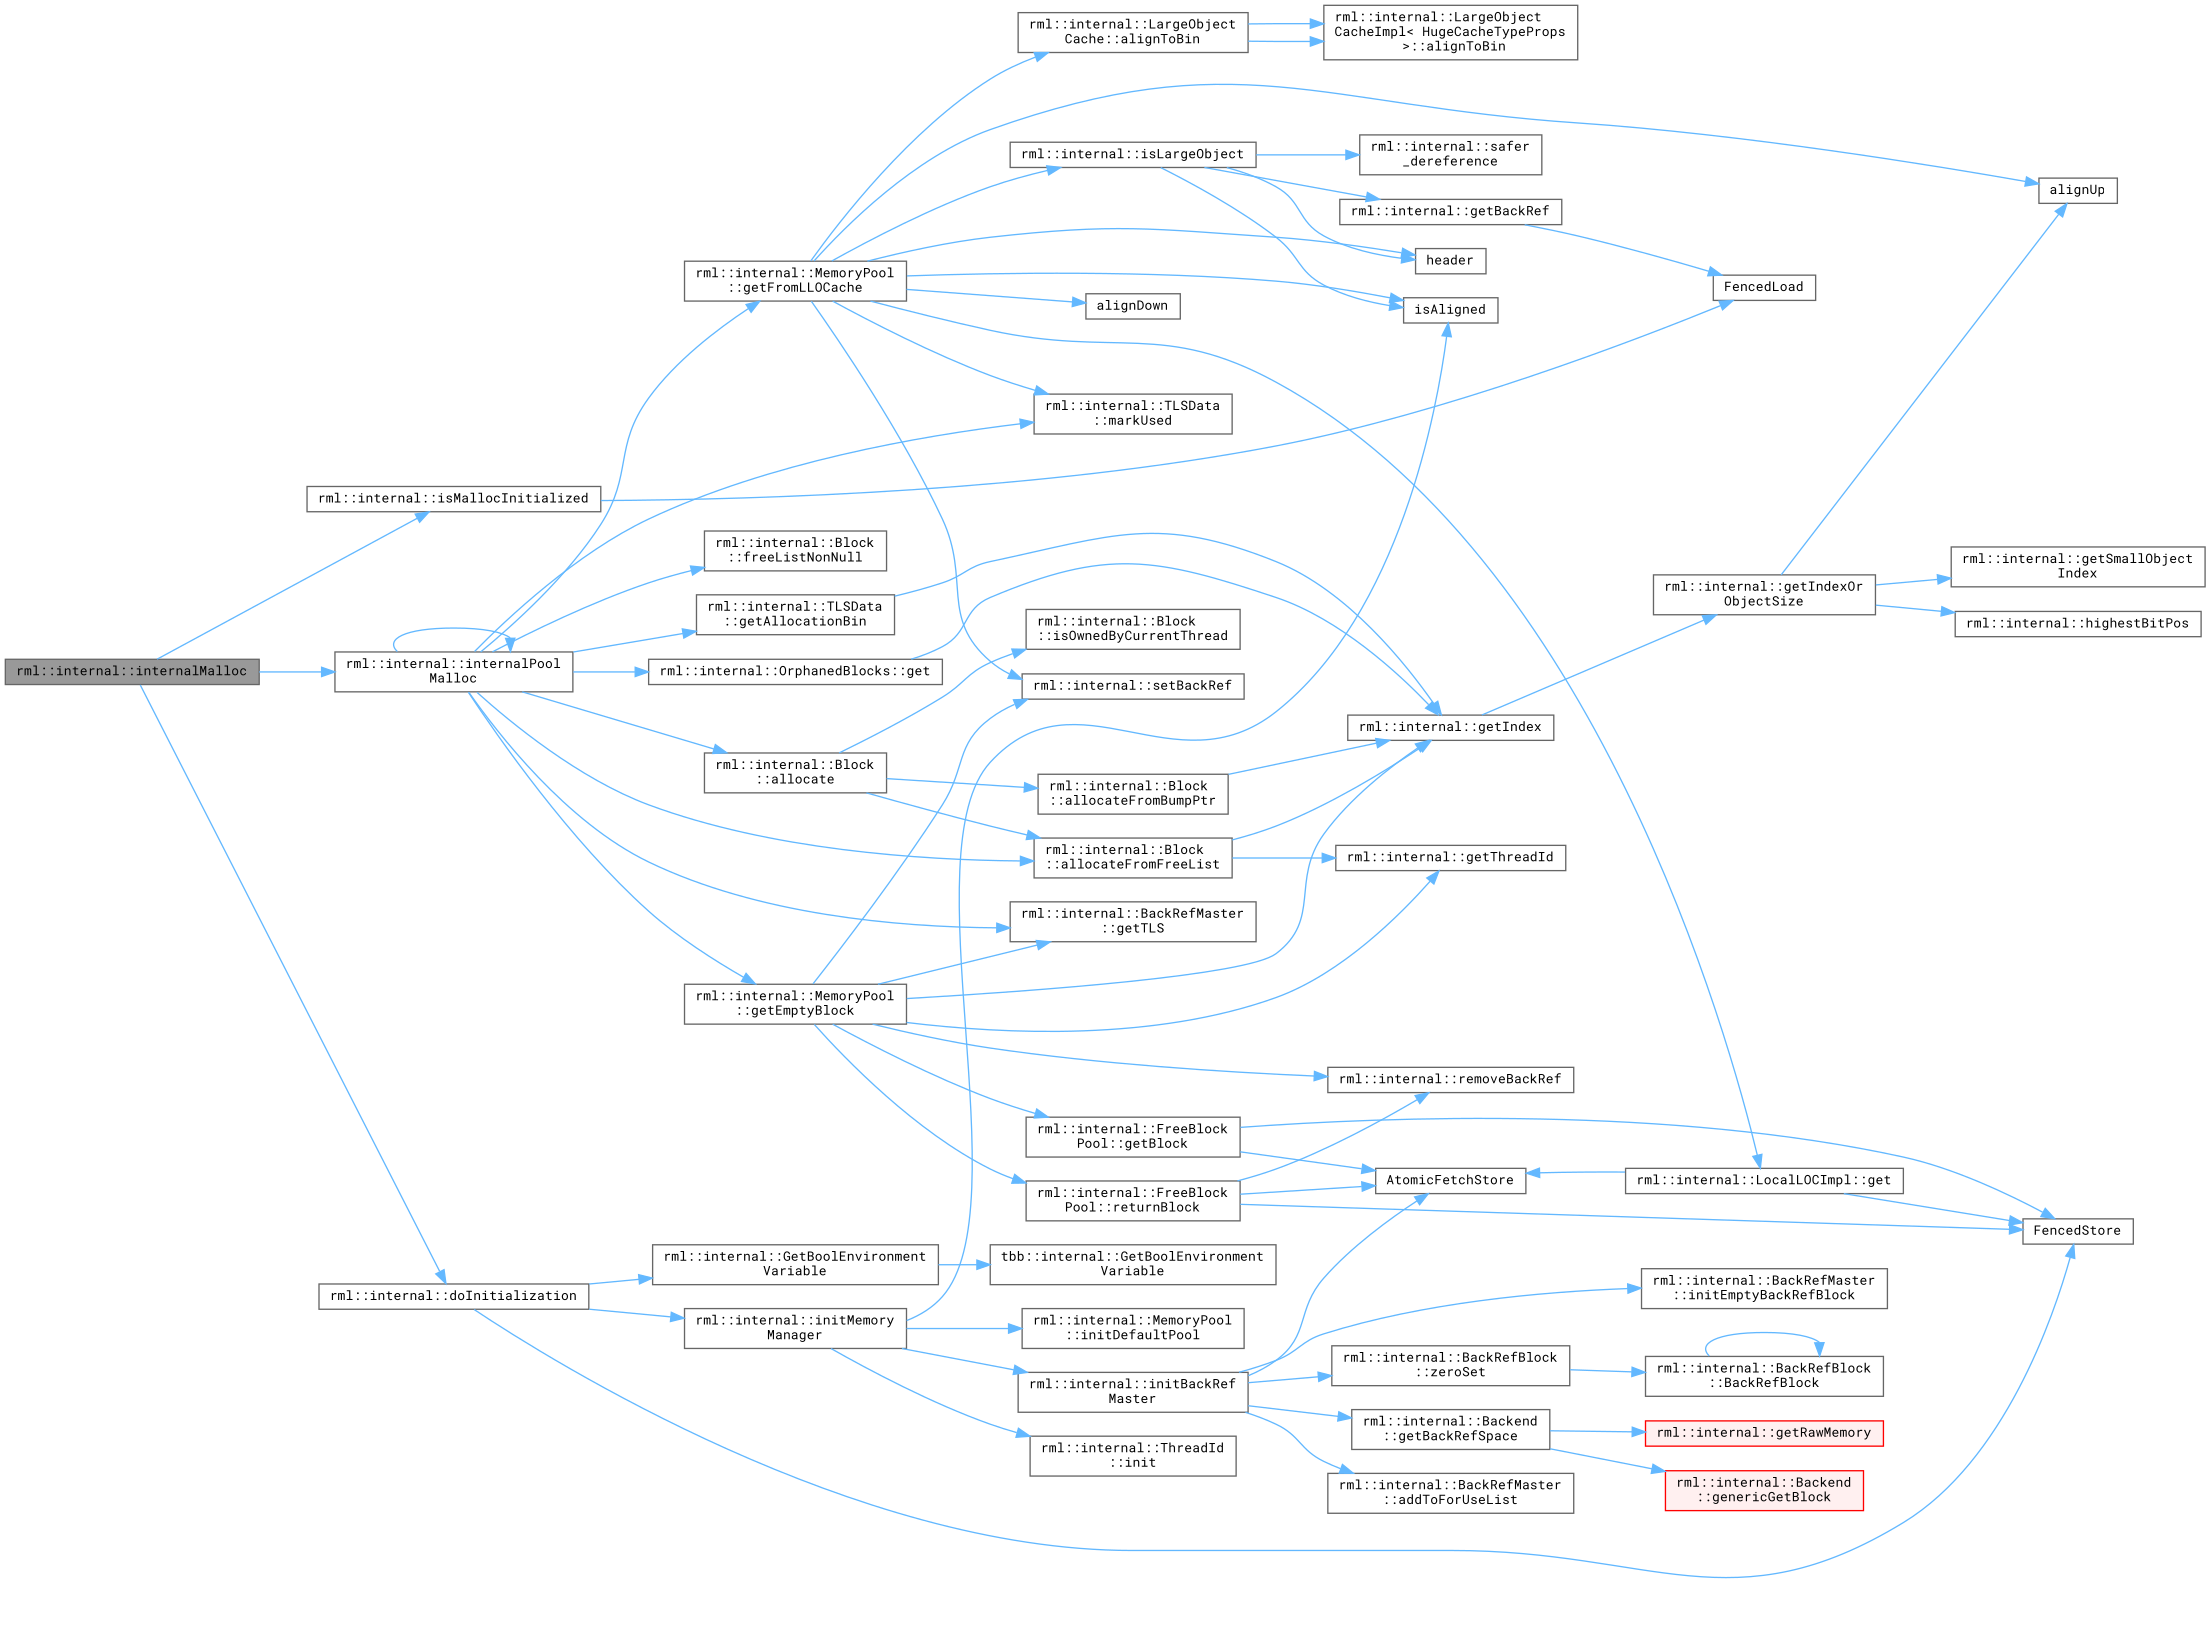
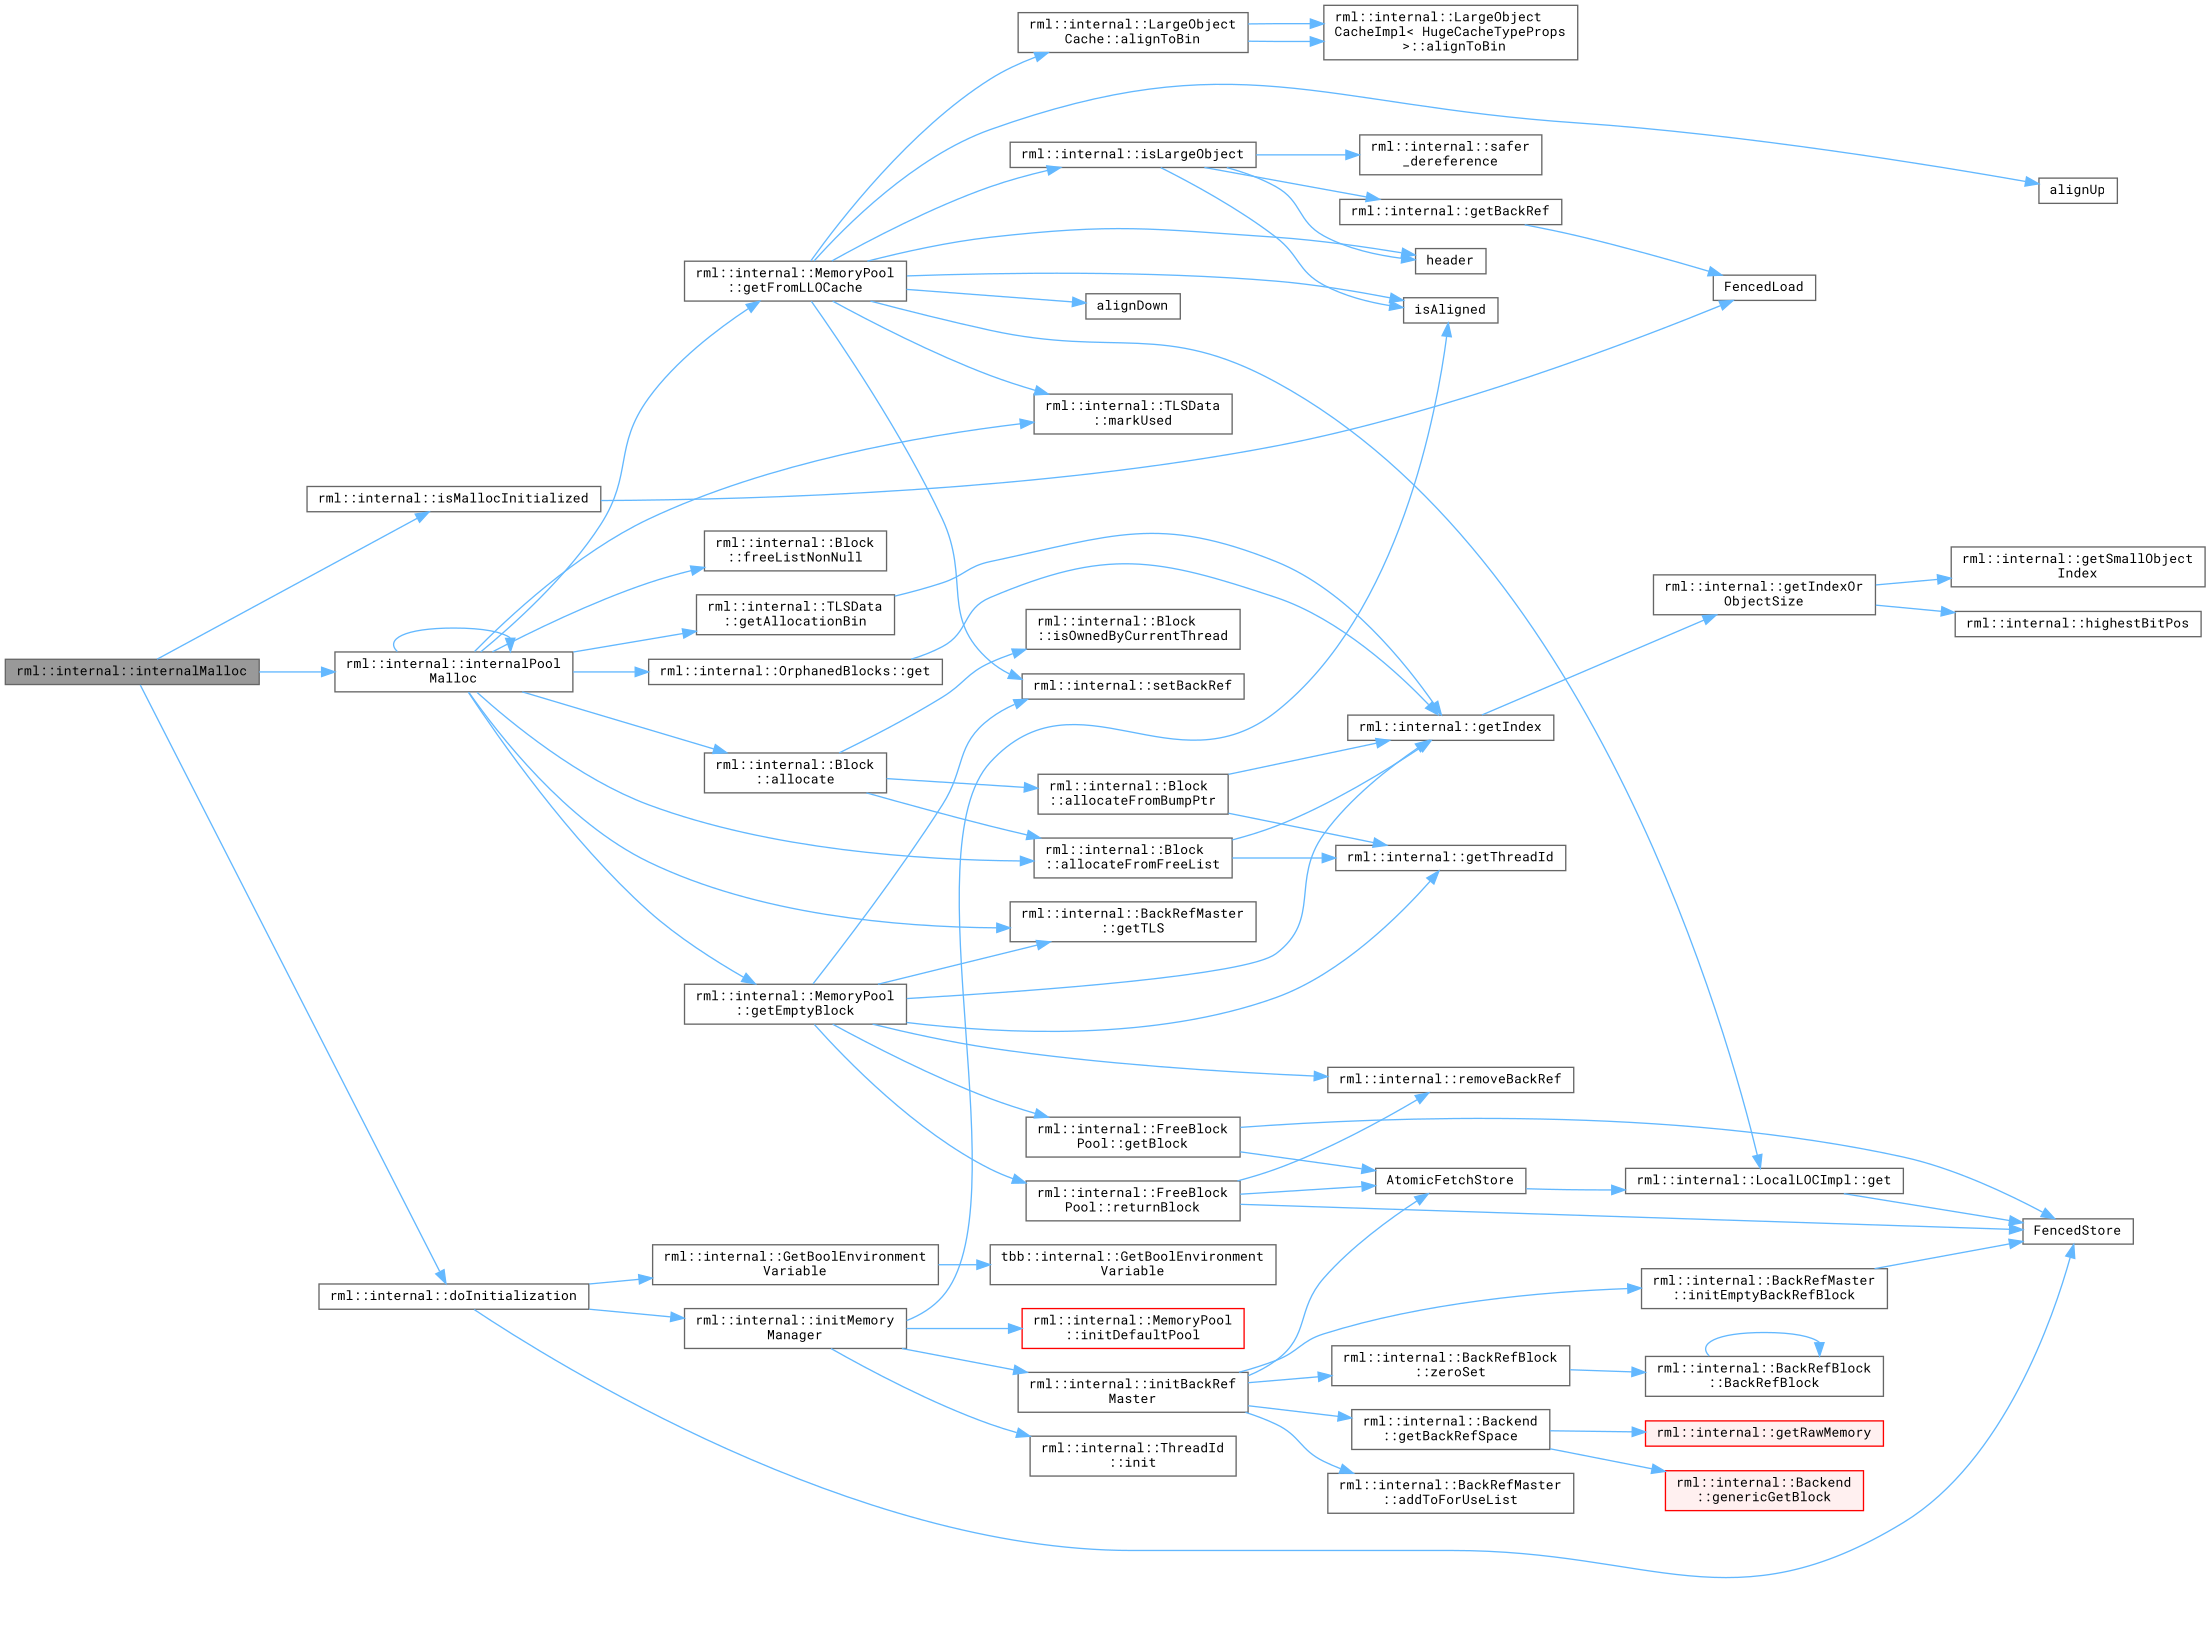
edge "rml::internal::getIndexOr ObjectSize" -> "alignUp": removed
edge "rml::internal::Block ::allocateFromBumpPtr" -> "rml::internal::getThreadId": added
edge "rml::internal::LocalLOCImpl::get" -> "AtomicFetchStore": reversed
edge "rml::internal::BackRefMaster ::initEmptyBackRefBlock" -> "FencedStore": added
node "rml::internal::MemoryPool ::initDefaultPool": color grey40 -> red
